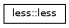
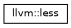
node "less::less": label "less::less" -> "llvm::less"
